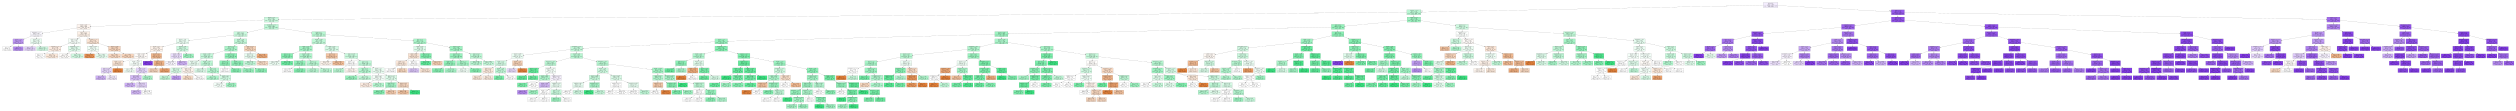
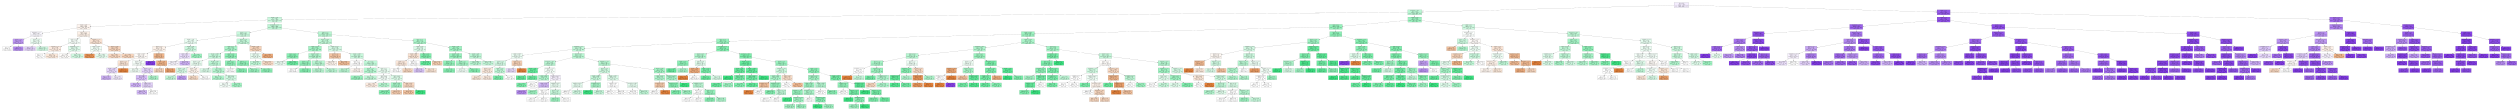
node "gini = 0.571 samples = 178 value = [42, 104, 32] class = DCP": removed
node "gini = 0.48 samples = 10 value = [4, 6, 0] class = DCP": fillcolor #bdf6d5 -> #8641e6
